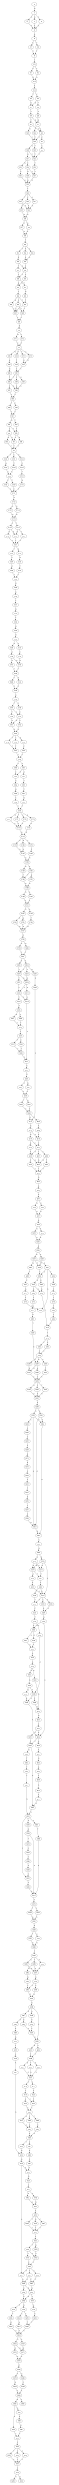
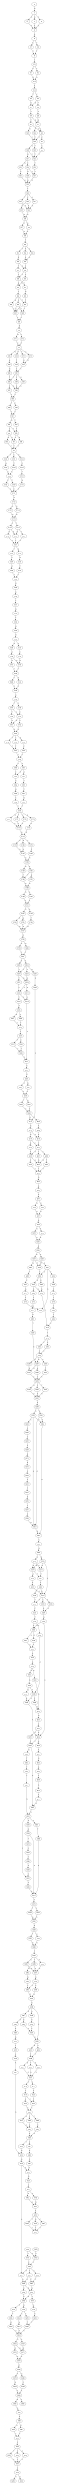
node "S465": removed
edge "S485" -> "S490": now "S489" -> "S490"
